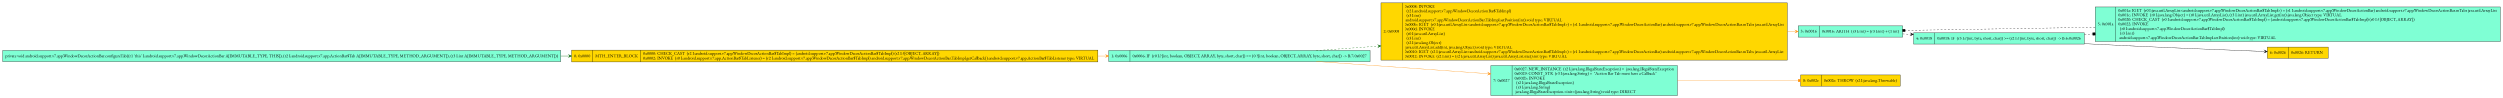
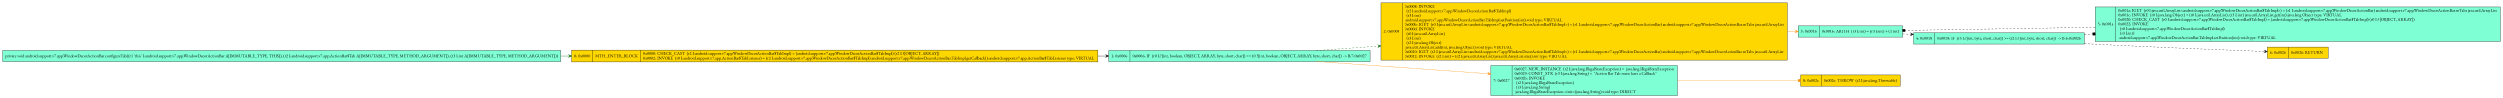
edge "4: 0x0018" -> "6: 0x0026": style solid -> dashed
edge "0: 0x0000" -> "1: 0x0006": color darkorange -> black
